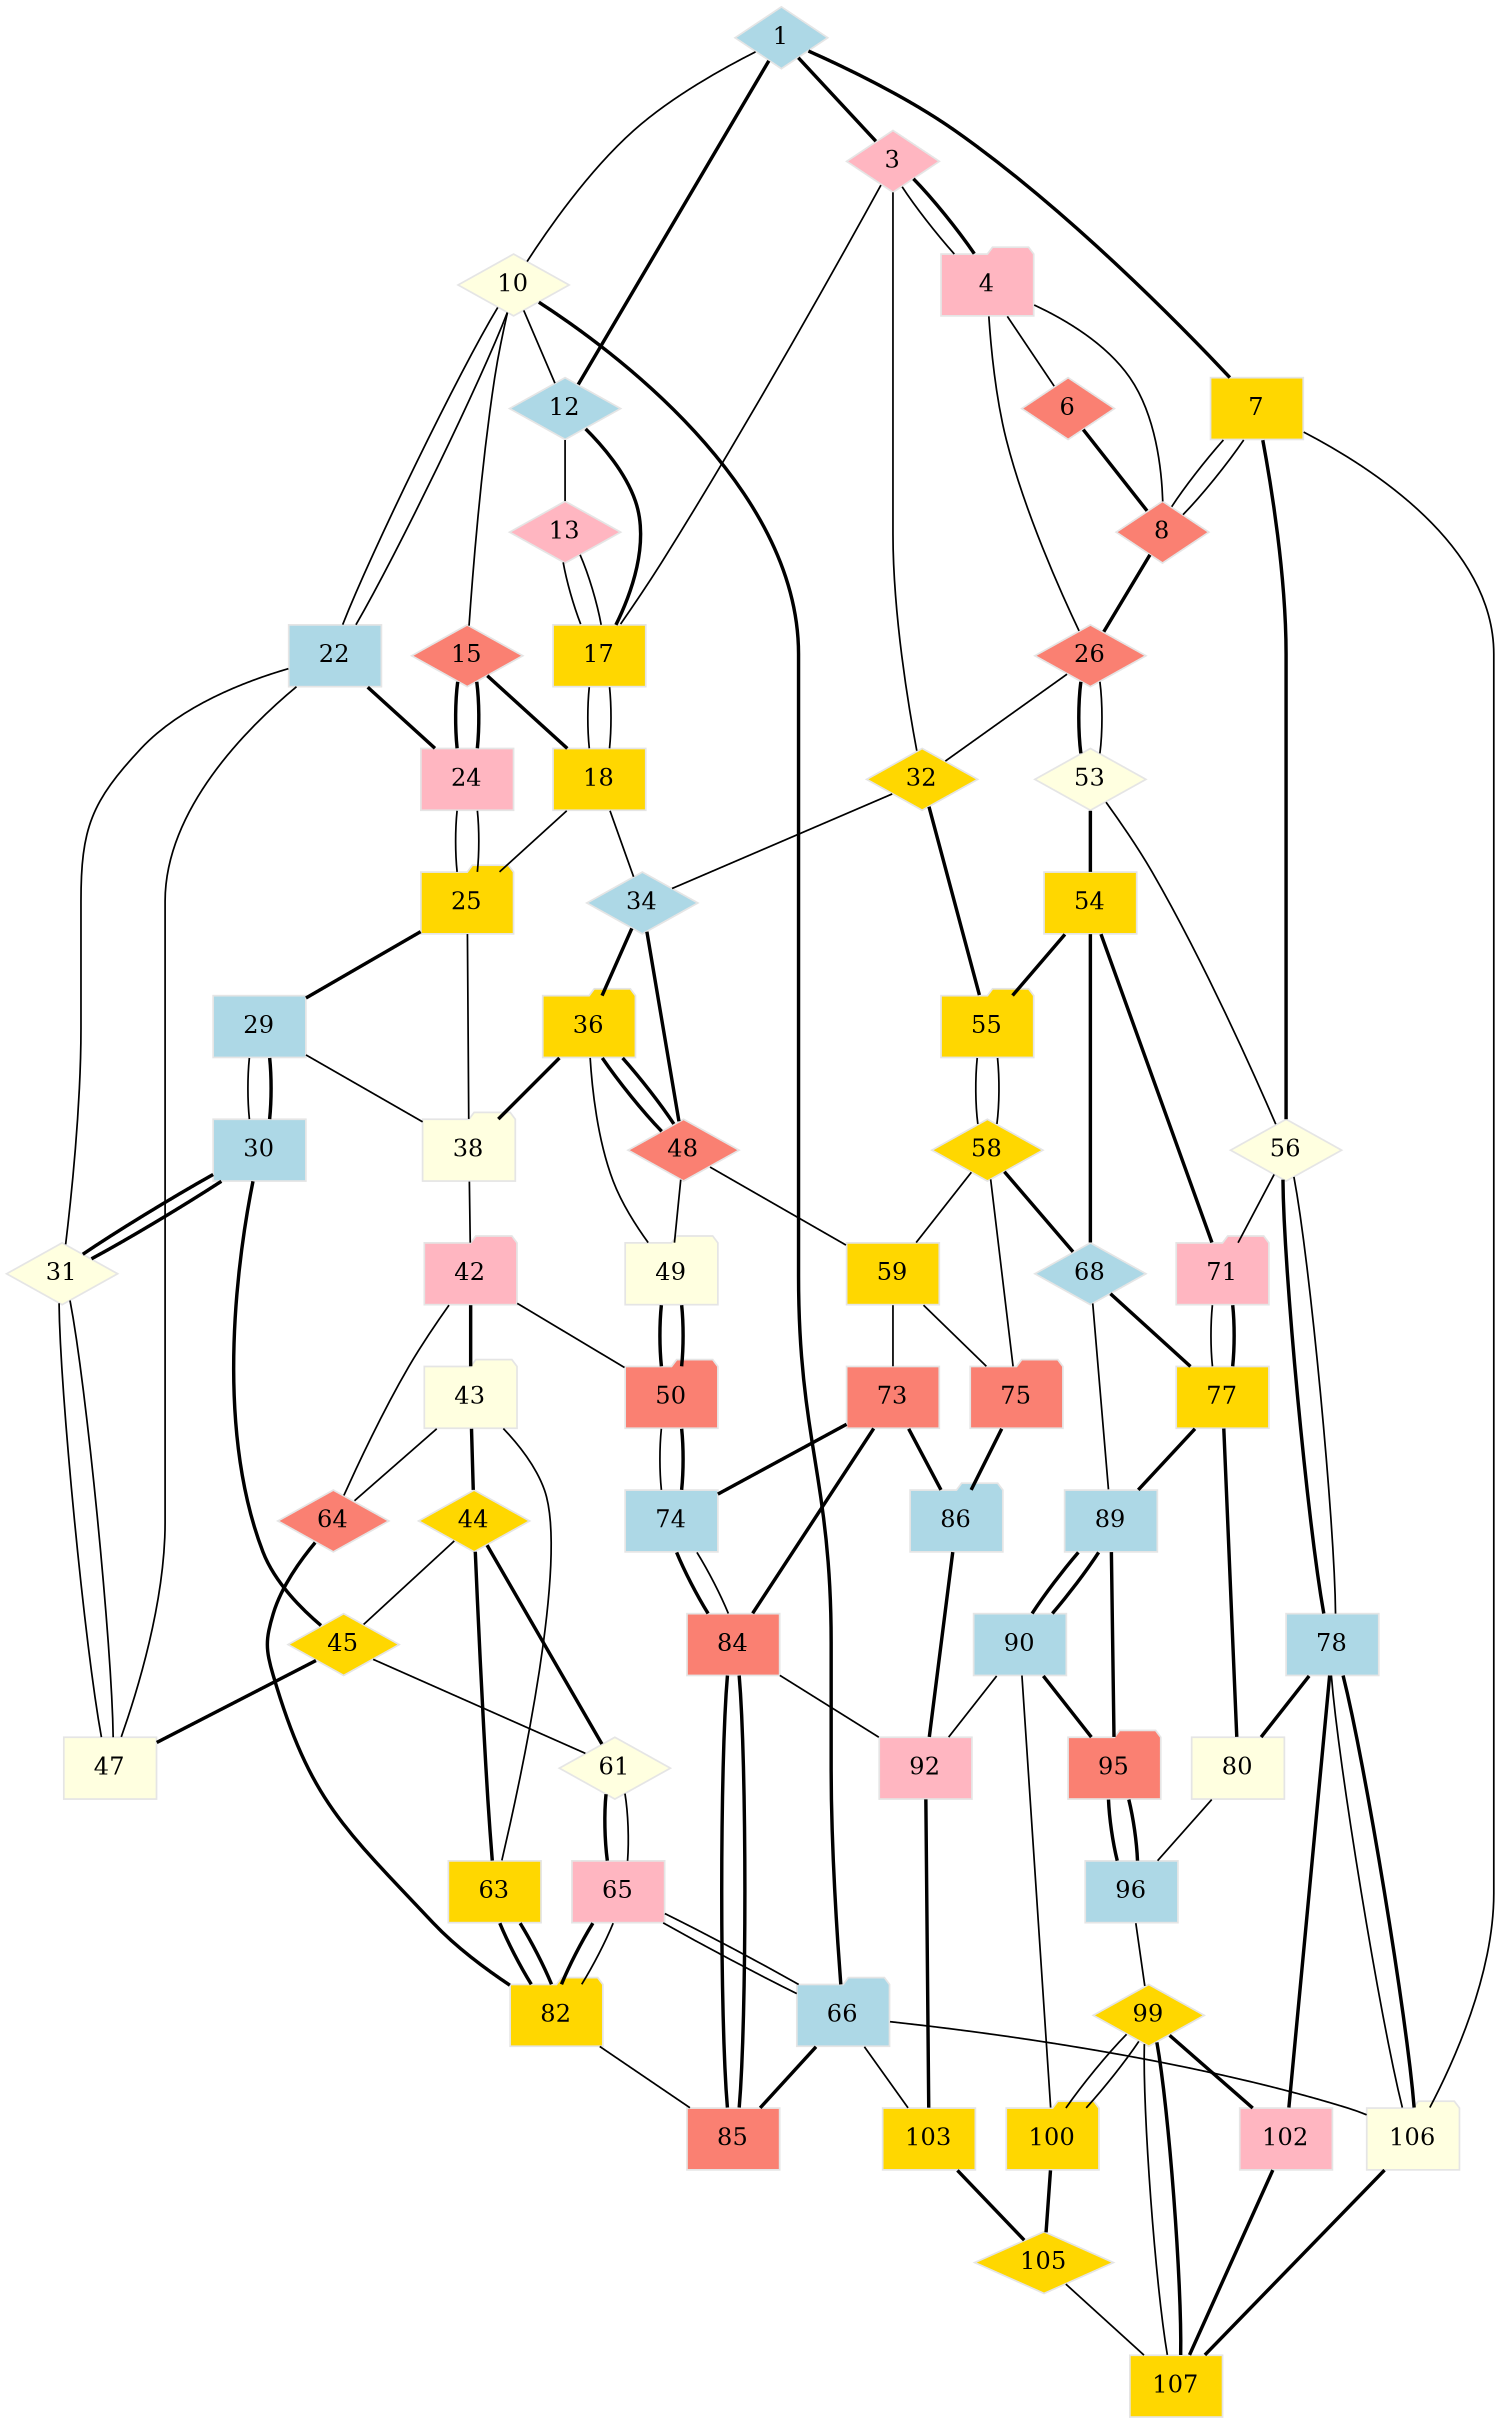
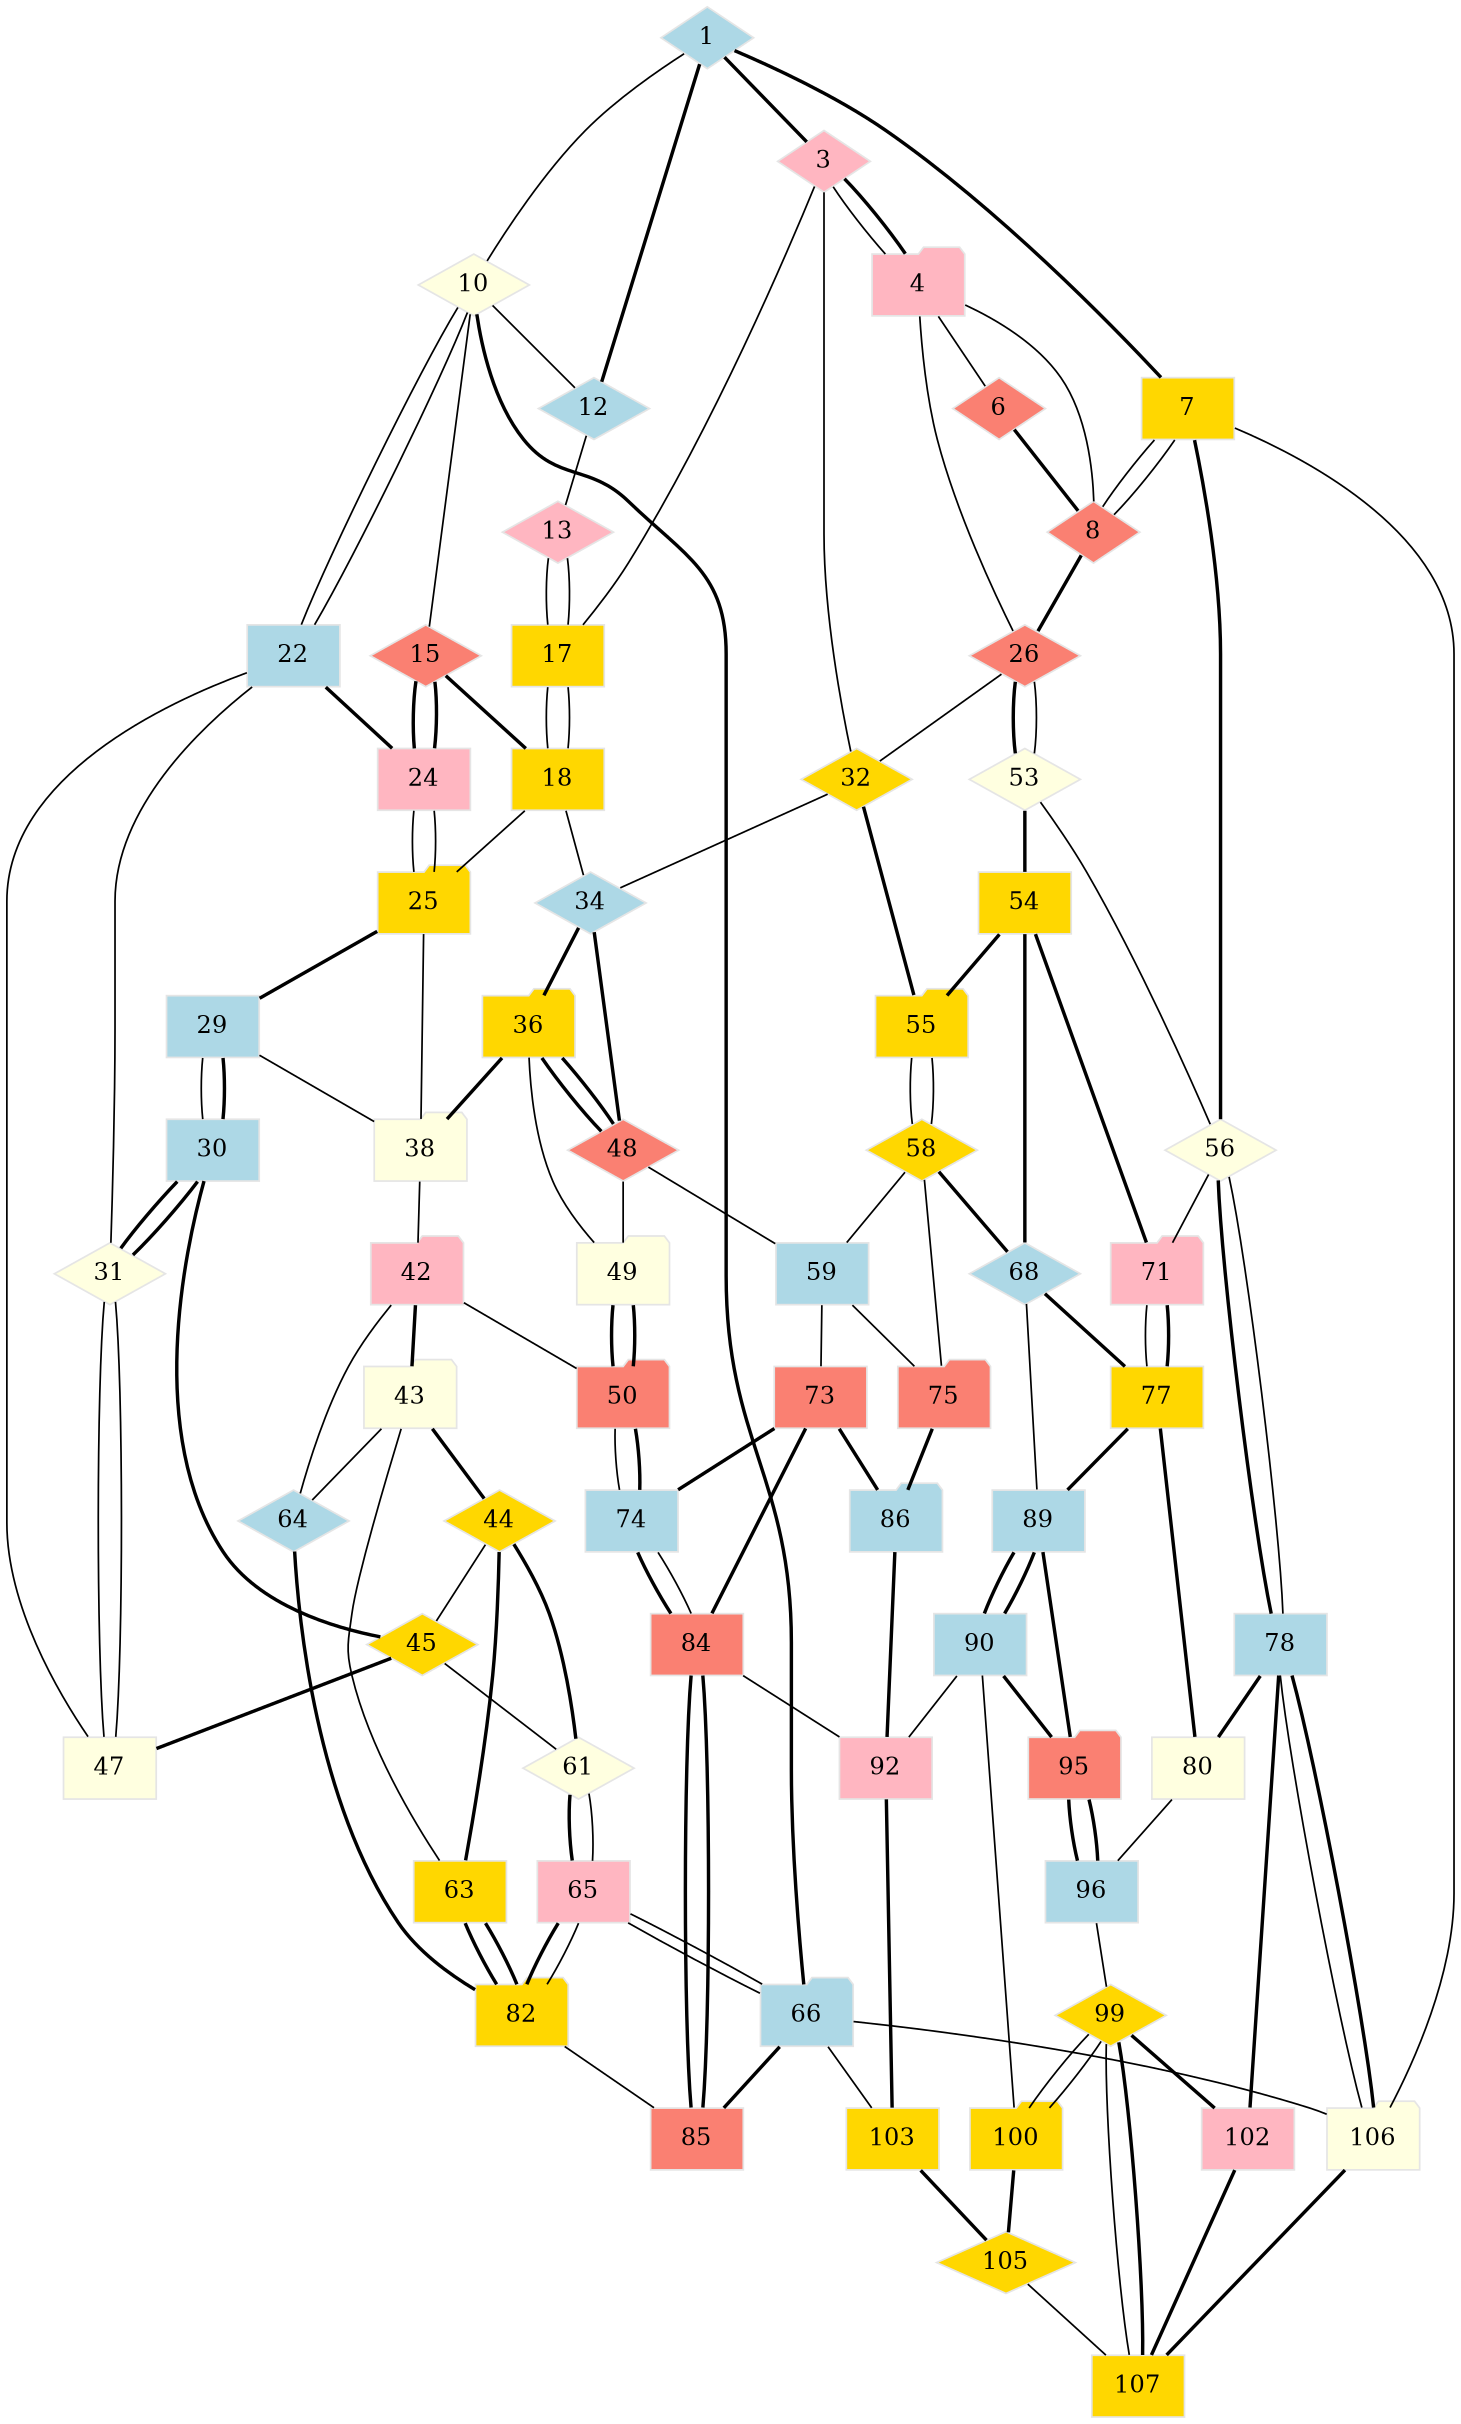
edge "12" -- "17": removed
node "59": fillcolor gold -> lightblue
node "64": fillcolor salmon -> lightblue
